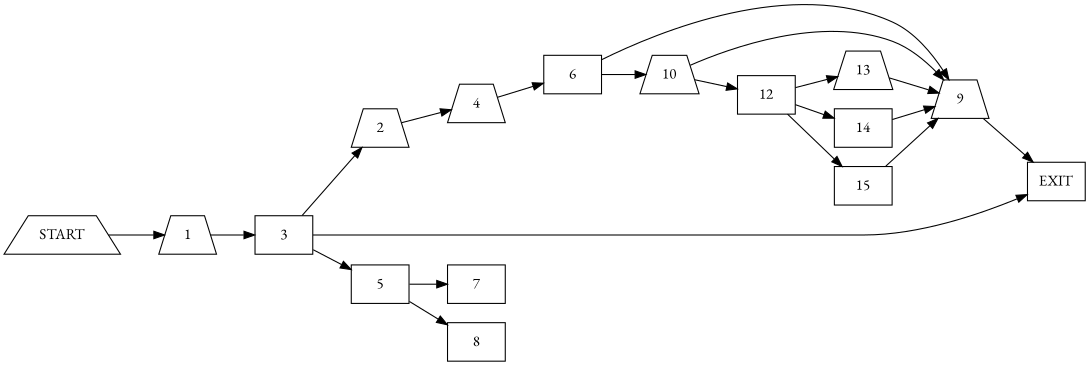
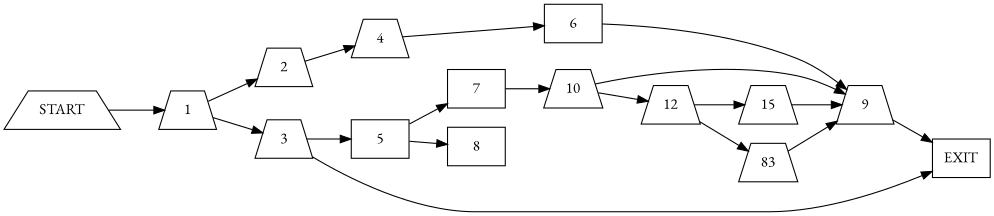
node "13": label "13" -> "83"
edge "6" -> "10": now "7" -> "10"
node "12": shape box -> trapezium
node "14": removed
edge "3" -> "2": now "1" -> "2"
node "15": shape box -> trapezium
node "3": shape box -> trapezium
